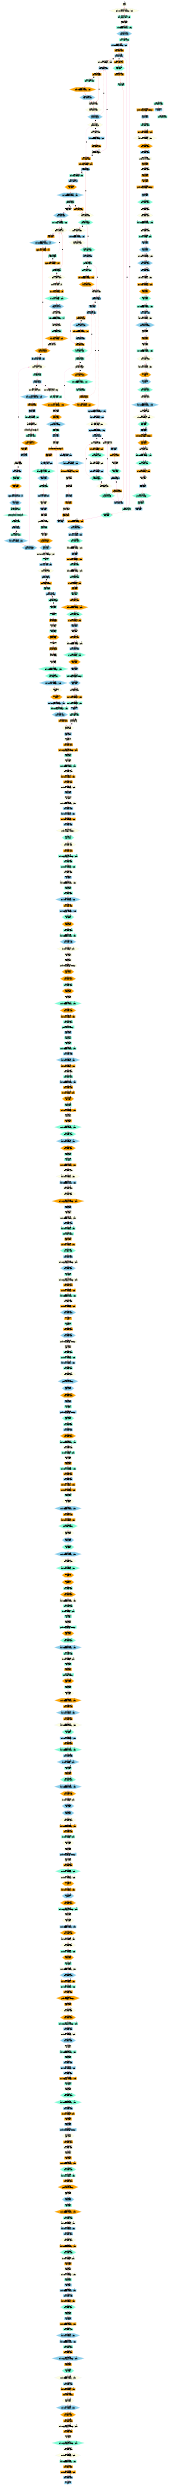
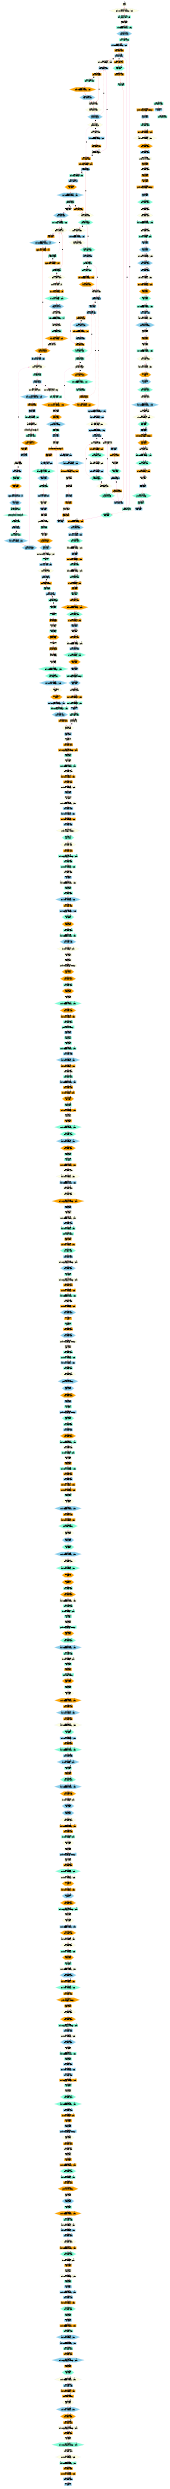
node "0x004038fd movl $0xa<UINT32>, %ecx": shape box -> hexagon
